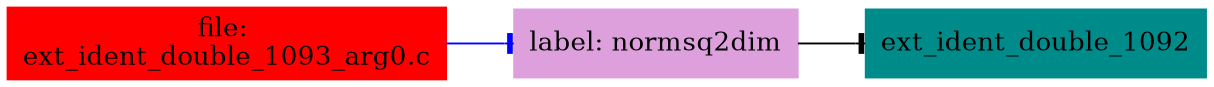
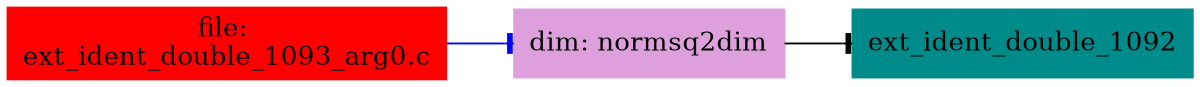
node "label: normsq2dim": label "label: normsq2dim" -> "dim: normsq2dim"
